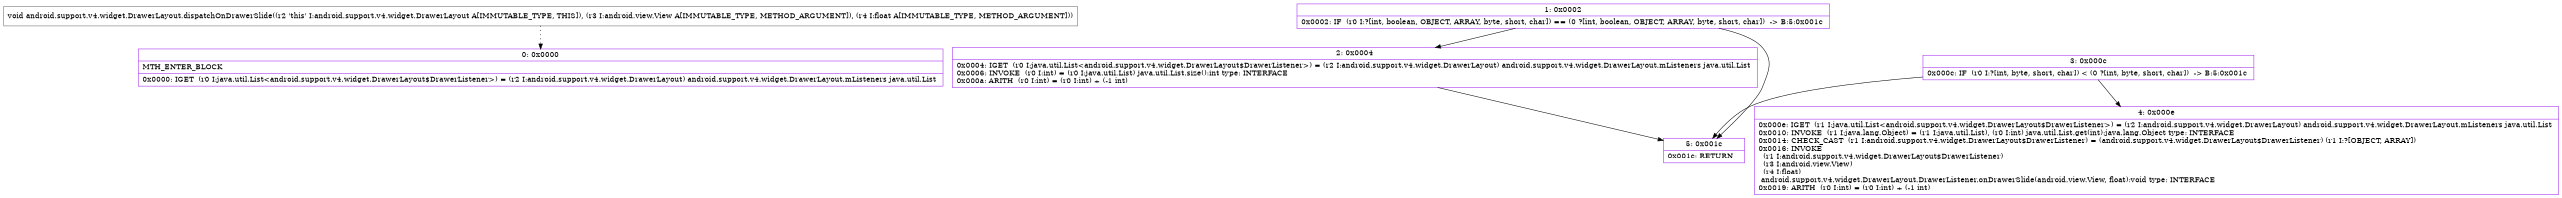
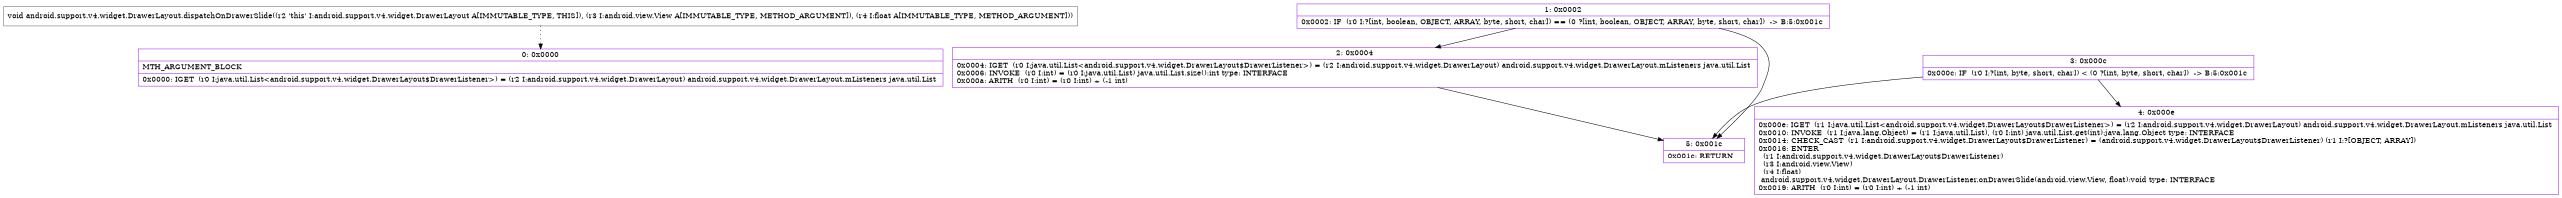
node "0: 0x0000": text "MTH_ENTER_BLOCK" -> "MTH_ARGUMENT_BLOCK"
node "4: 0x000e": text "0x0016: INVOKE" -> "0x0016: ENTER"
